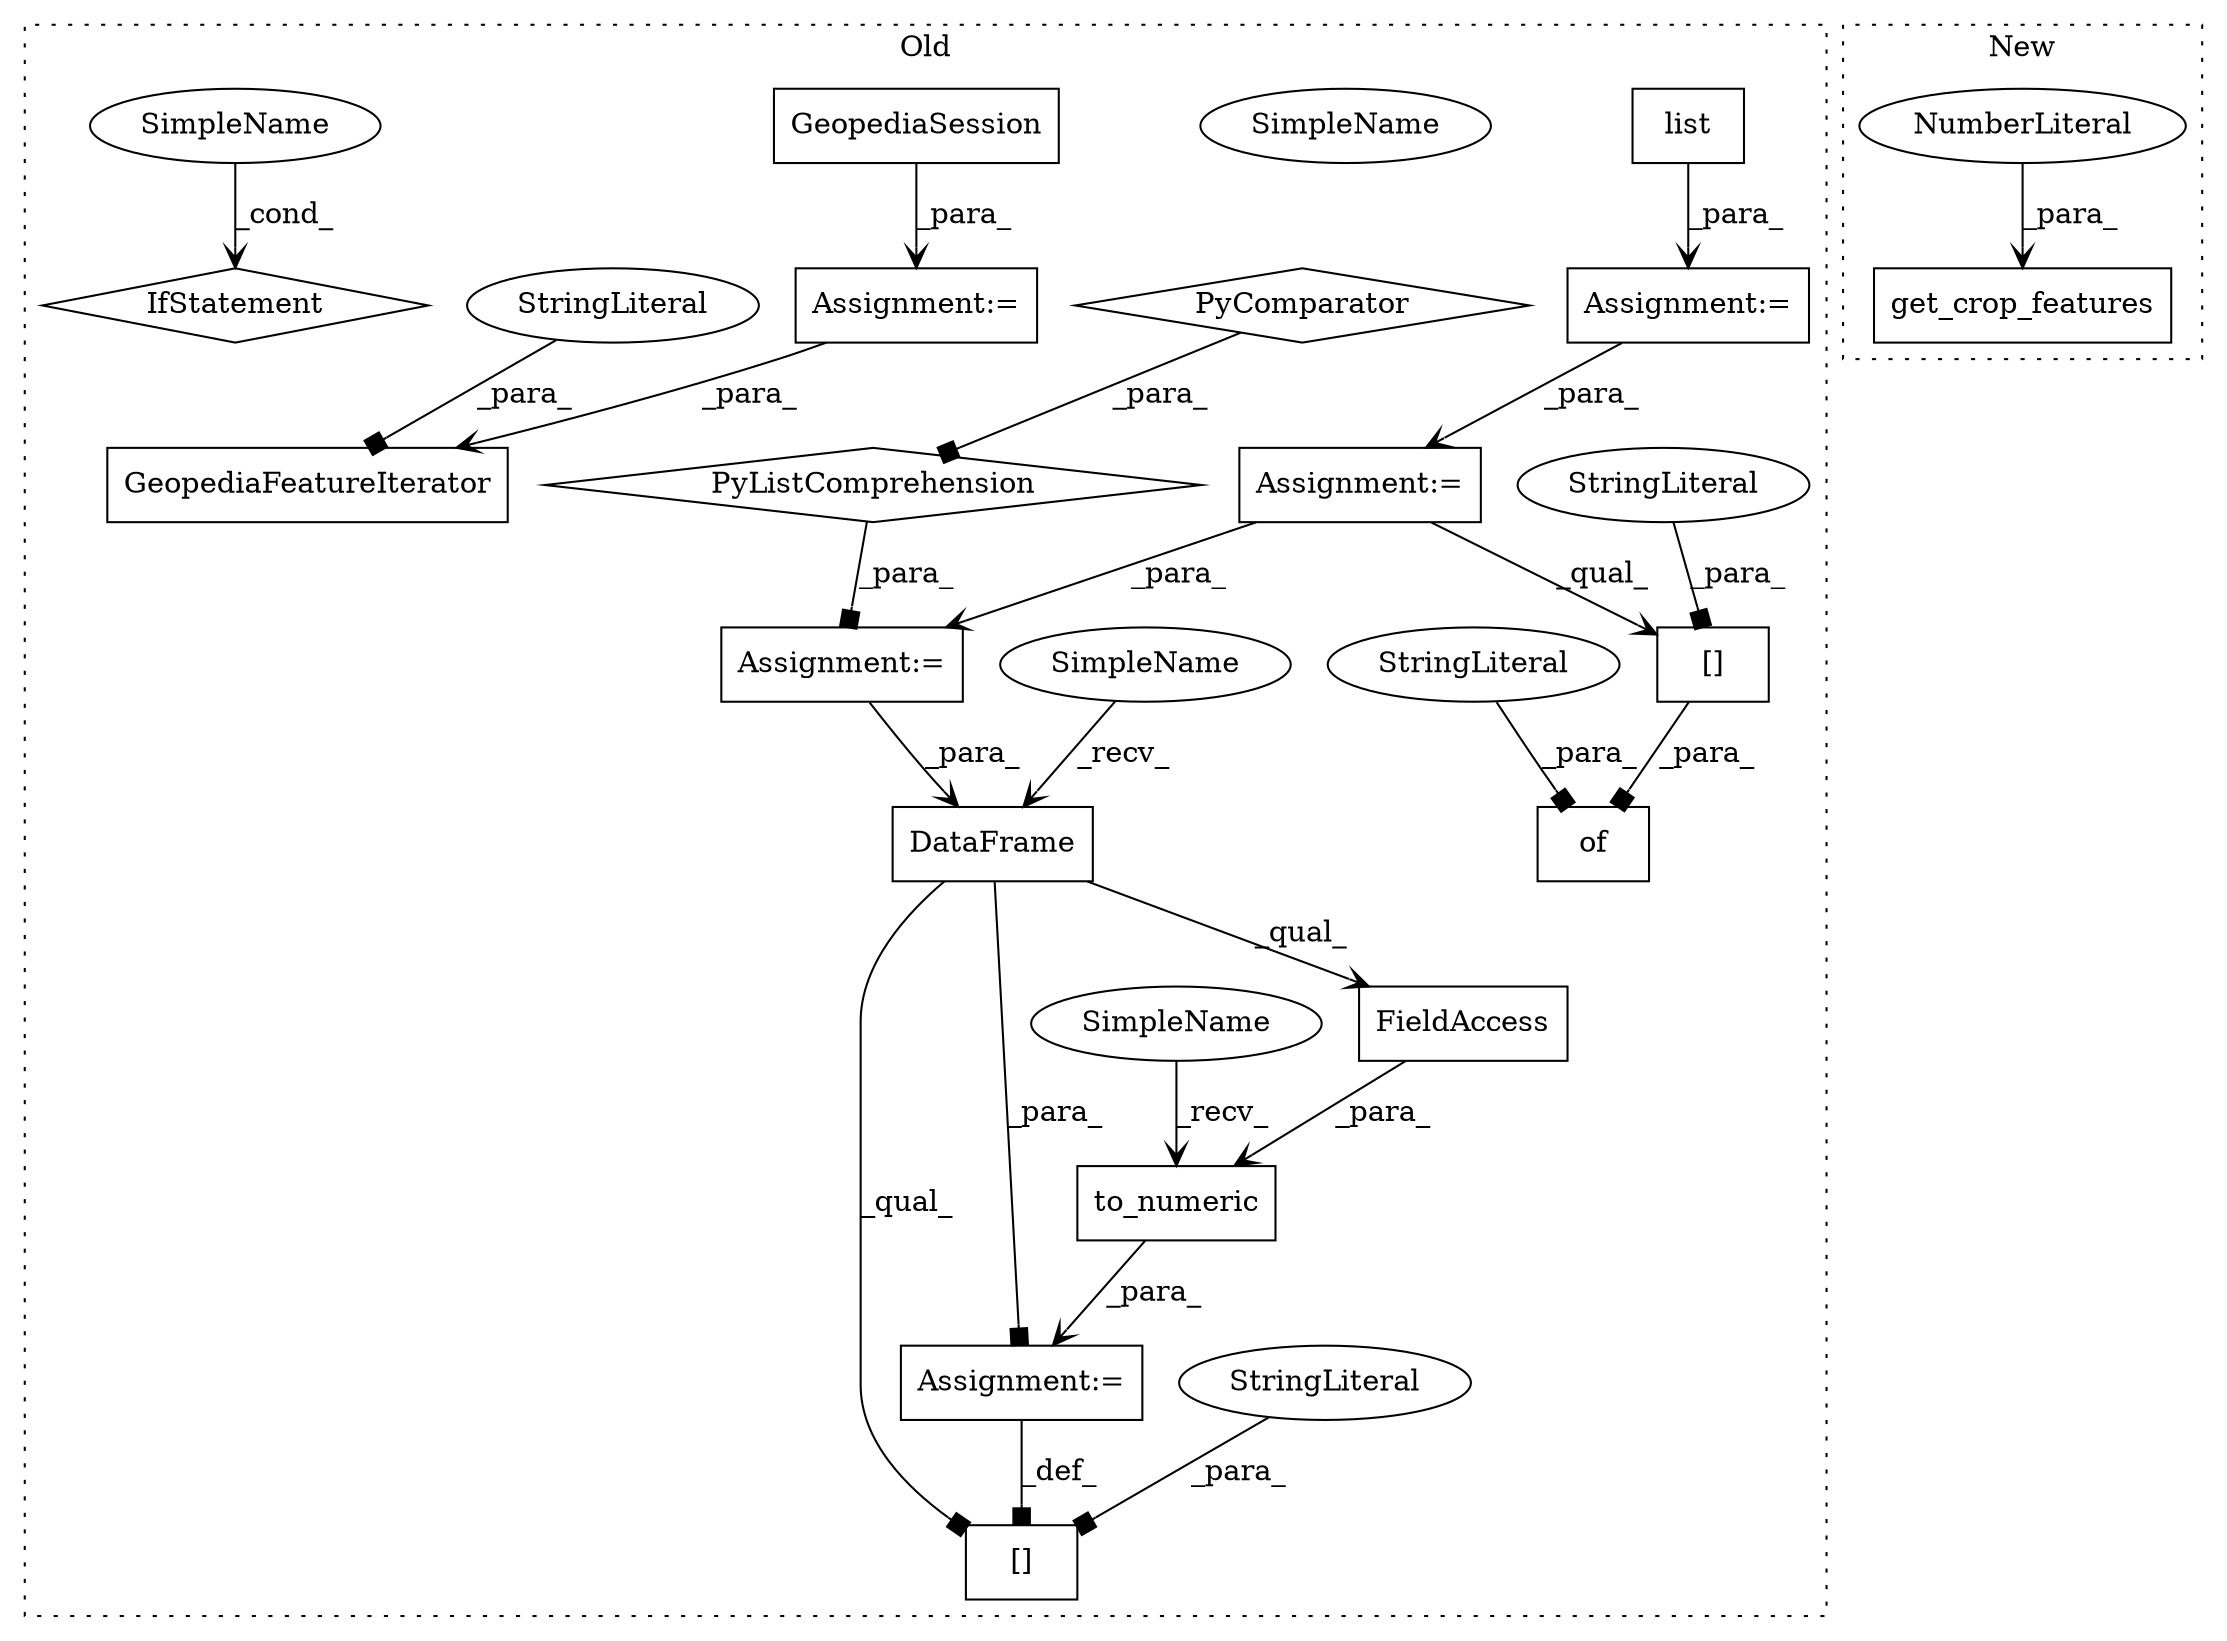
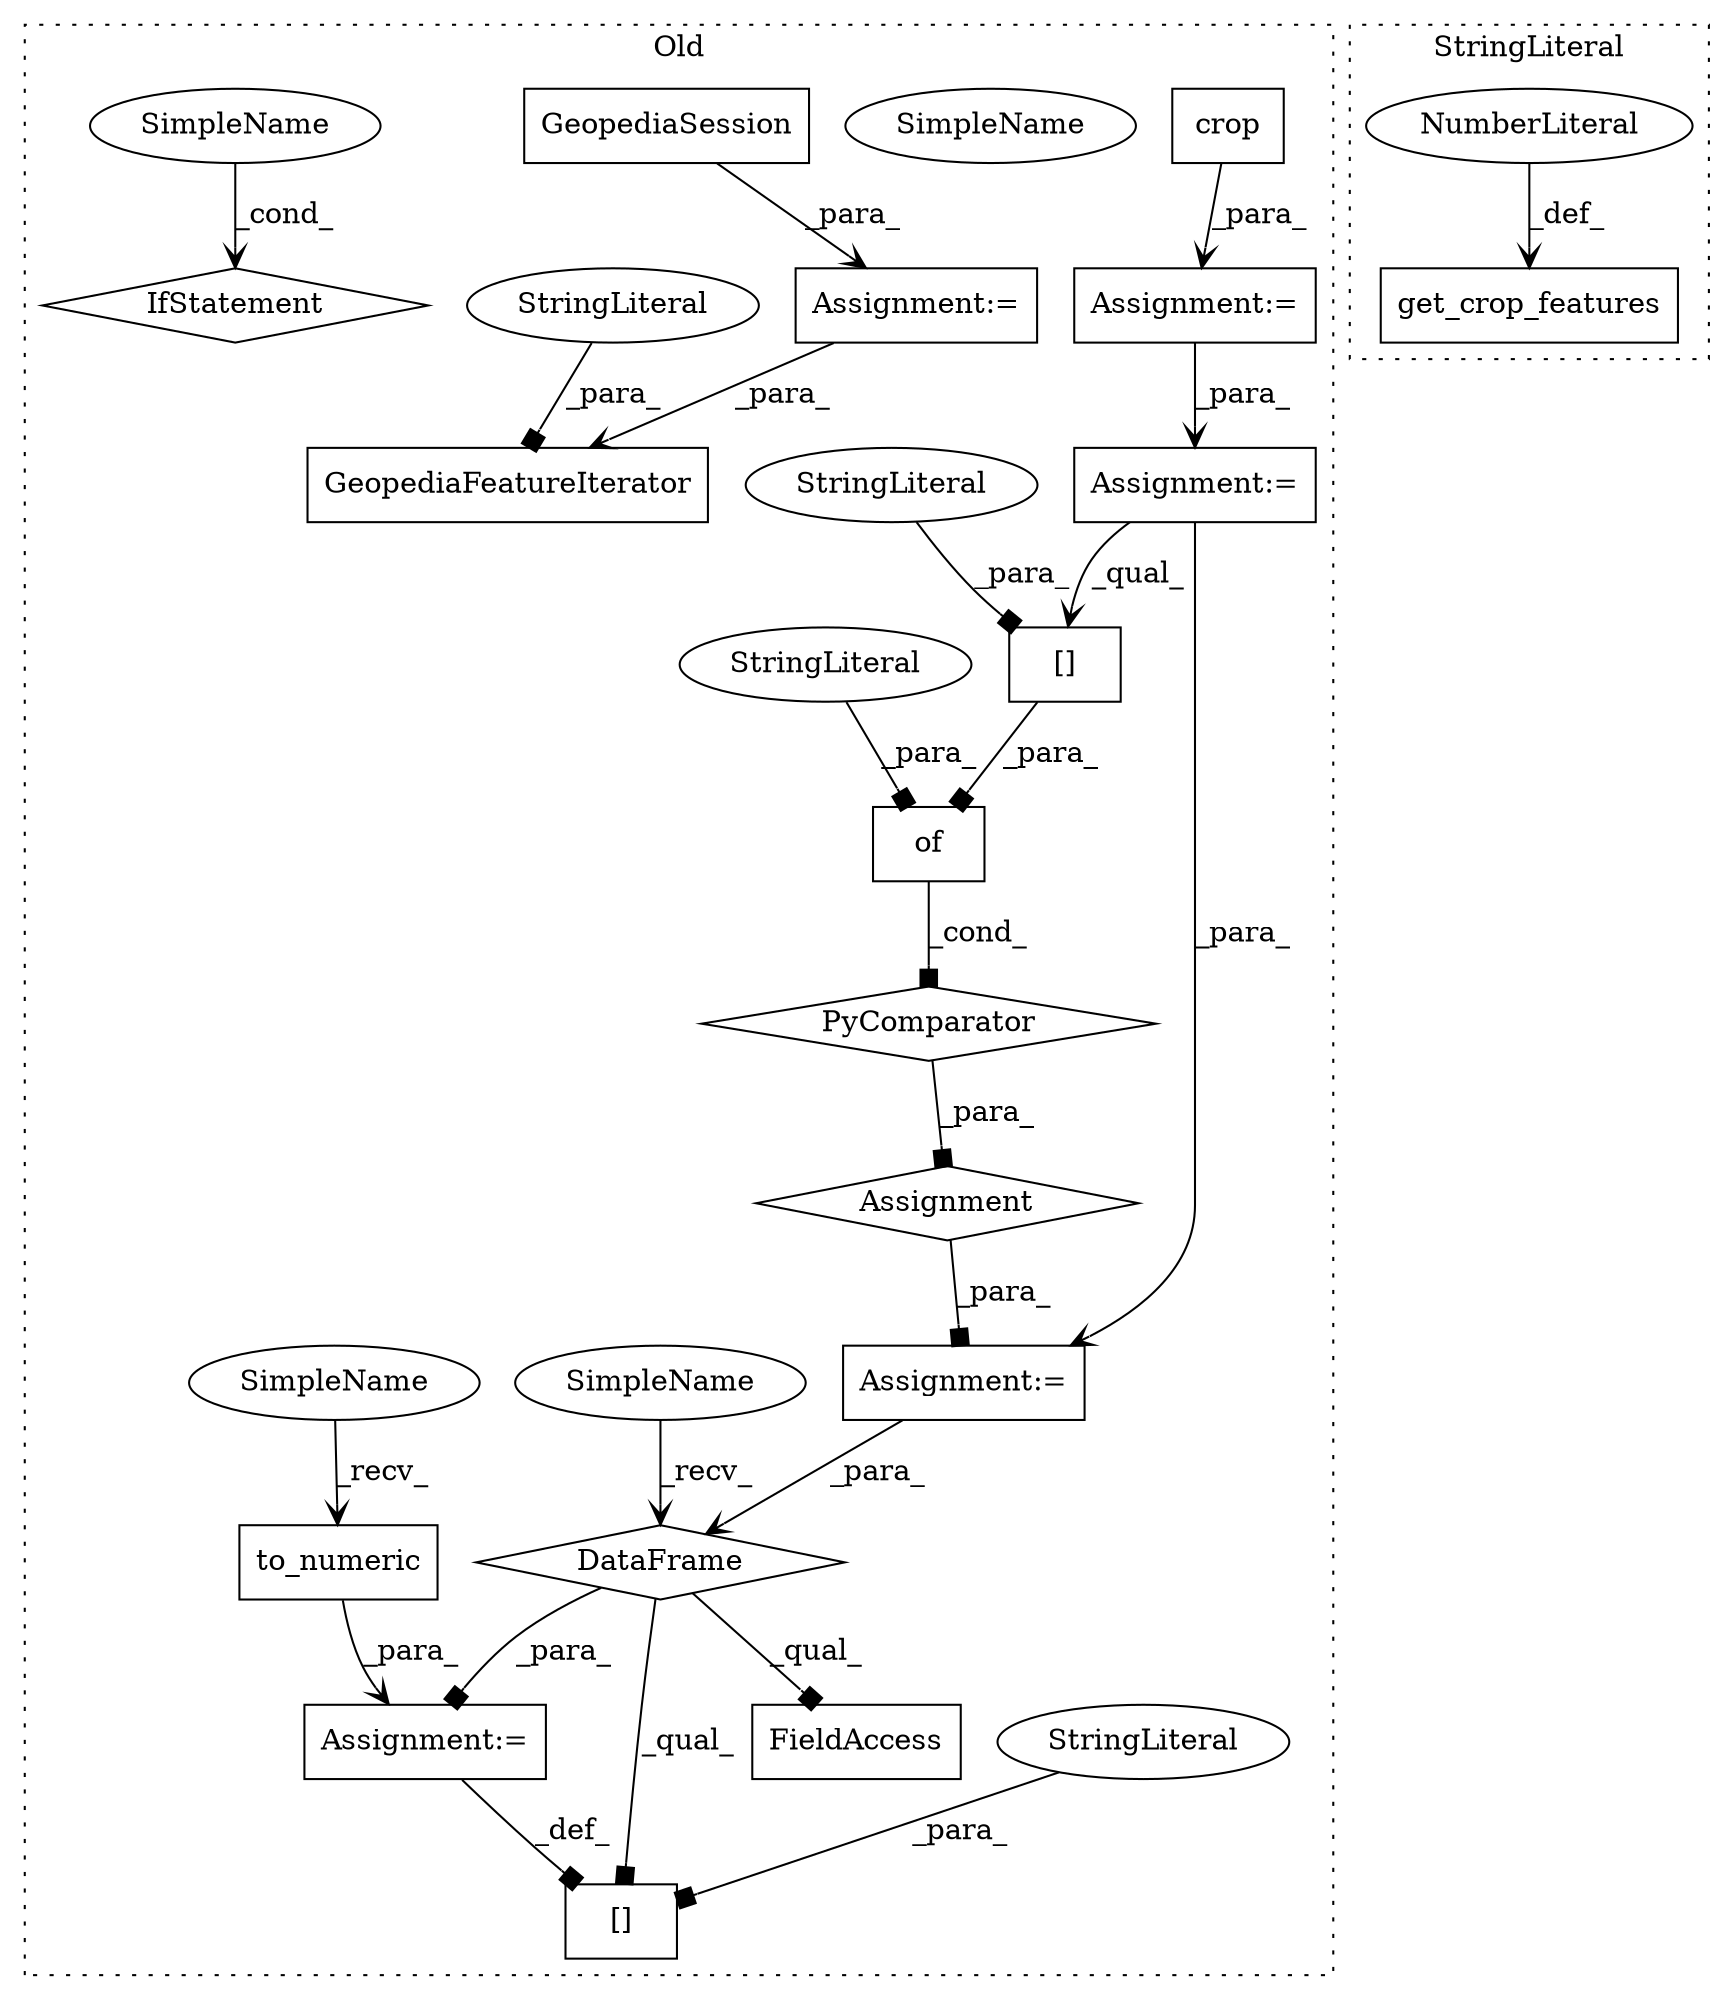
cluster "New": label "New" -> "StringLiteral"
node "list": label "list" -> "crop"
edge "NumberLiteral" -> "get_crop_features": label "_para_" -> "_def_"
node "PyListComprehension": label "PyListComprehension" -> "Assignment"
node "DataFrame": shape box -> diamond
edge "of" -> "PyComparator": added, label "_cond_"
edge "DataFrame" -> "FieldAccess": arrowhead vee -> box
edge "FieldAccess" -> "to_numeric": removed, label "_para_"
